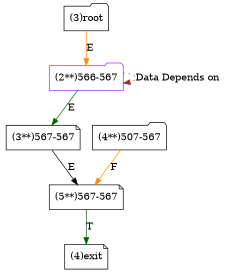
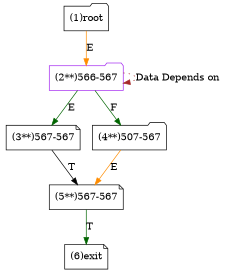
node "(3)root": label "(3)root" -> "(1)root"
edge "(2**)566-567" -> "(4**)507-567": added, label "F"
edge "(3**)567-567" -> "(5**)567-567": label "E" -> "T"
edge "(4**)507-567" -> "(5**)567-567": label "F" -> "E"
node "(4)exit": label "(4)exit" -> "(6)exit"
